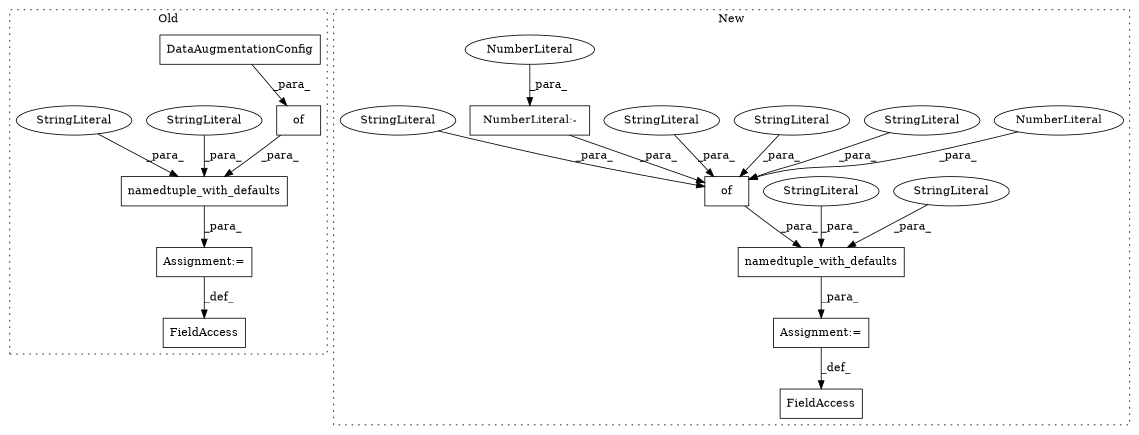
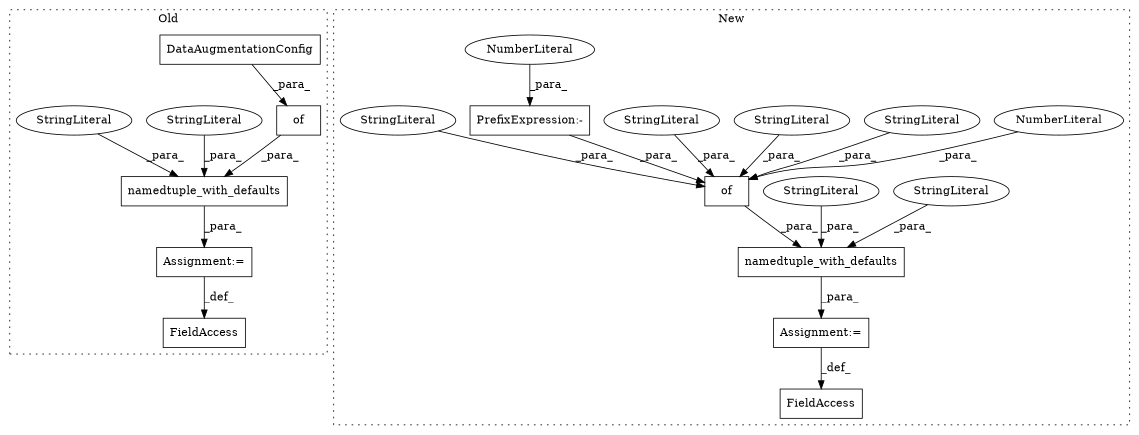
node "NumberLiteral:-": label "NumberLiteral:-" -> "PrefixExpression:-"
